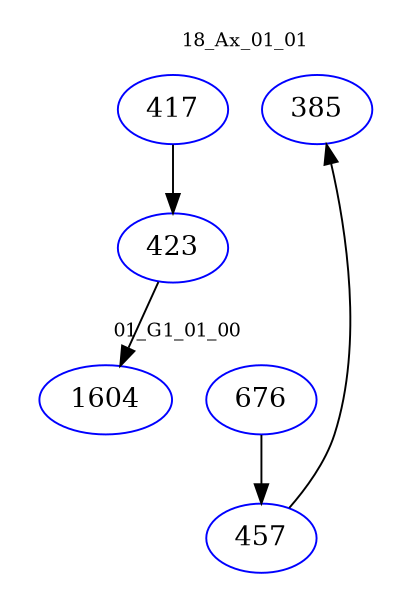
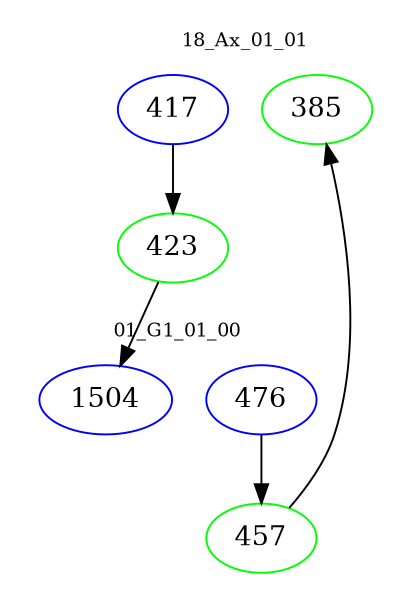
node "385": color blue -> green
node "423": color blue -> green
node "1604": label "1604" -> "1504"
node "676": label "676" -> "476"
node "457": color blue -> green
